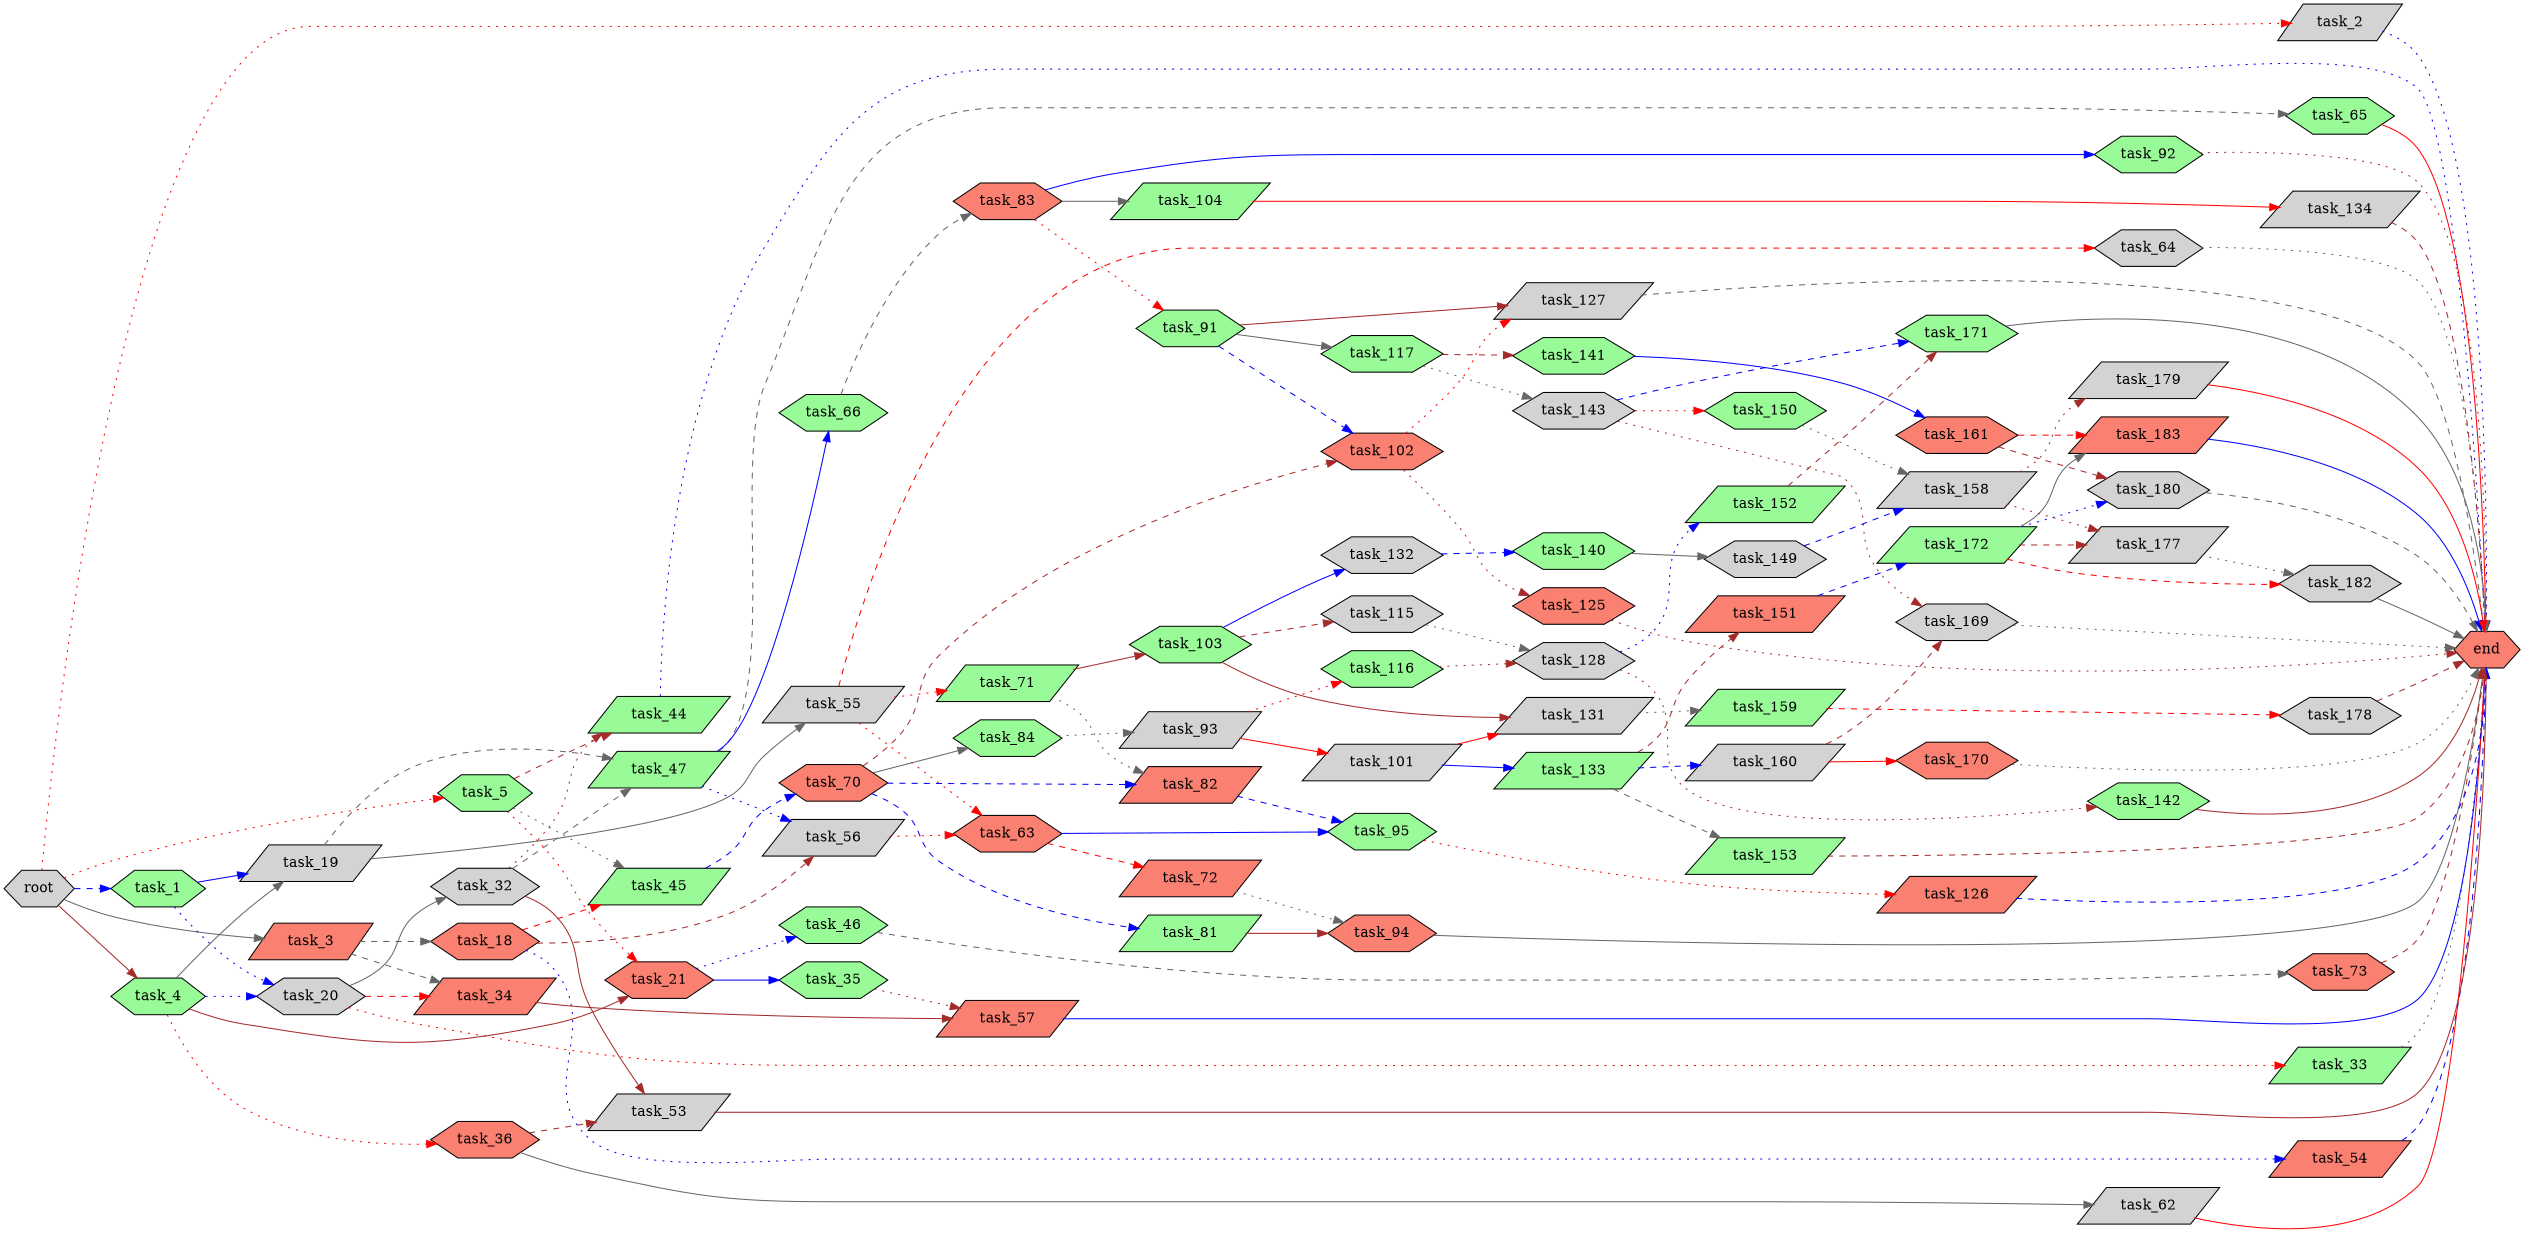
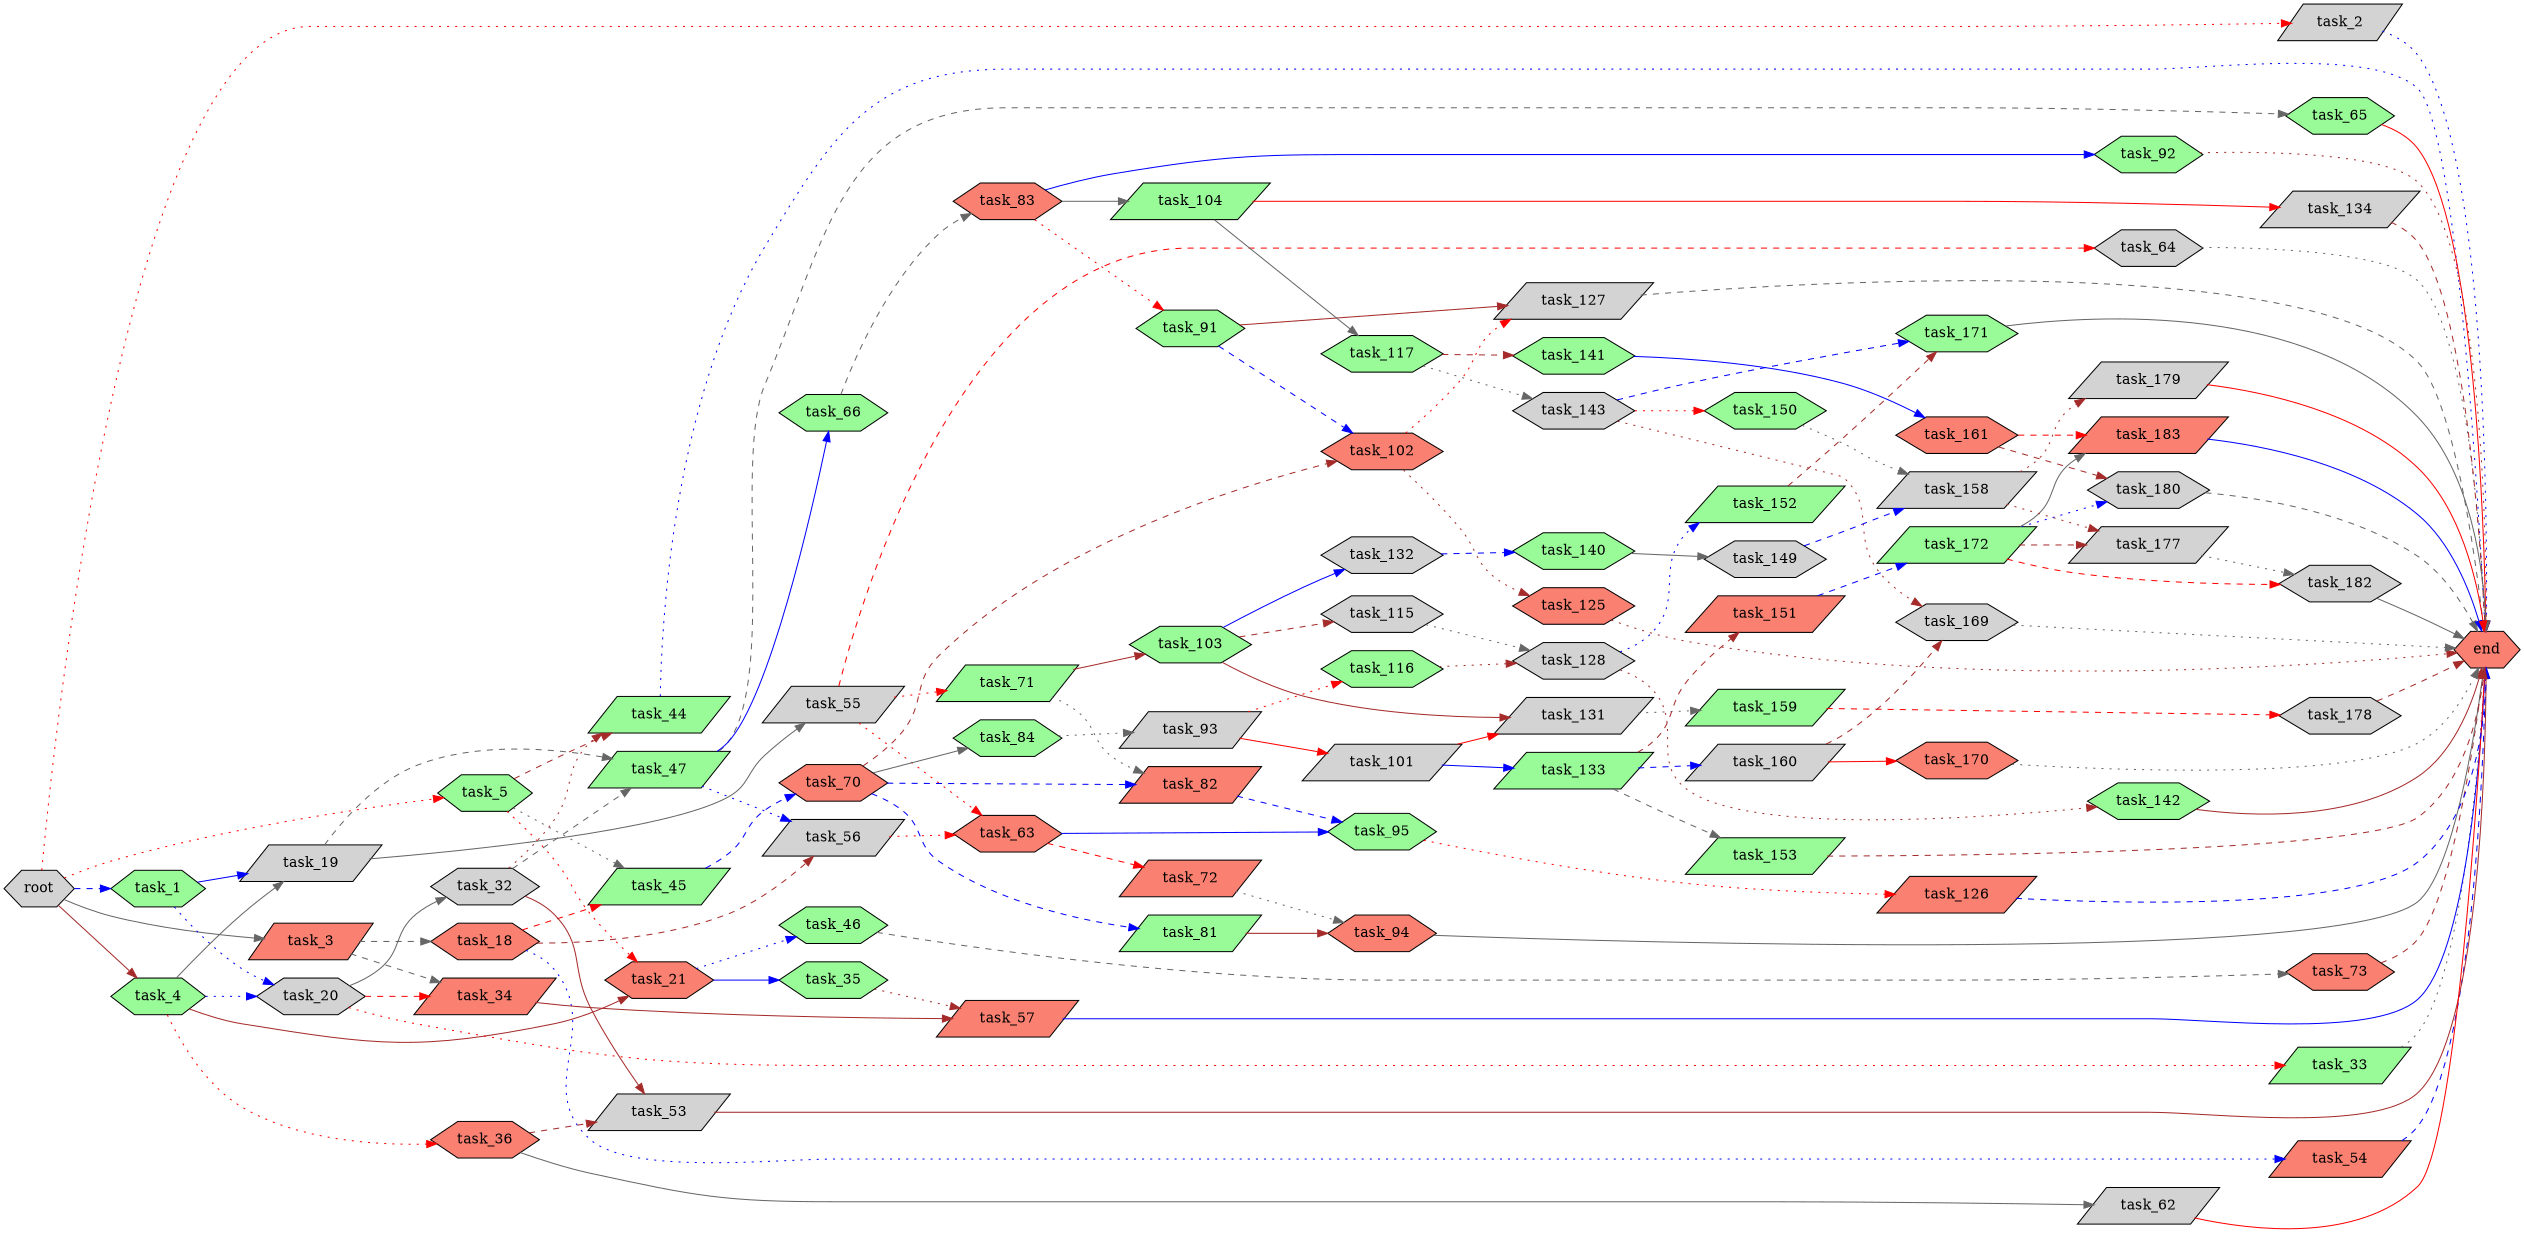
edge "task_91" -> "task_117": now "task_104" -> "task_117"
